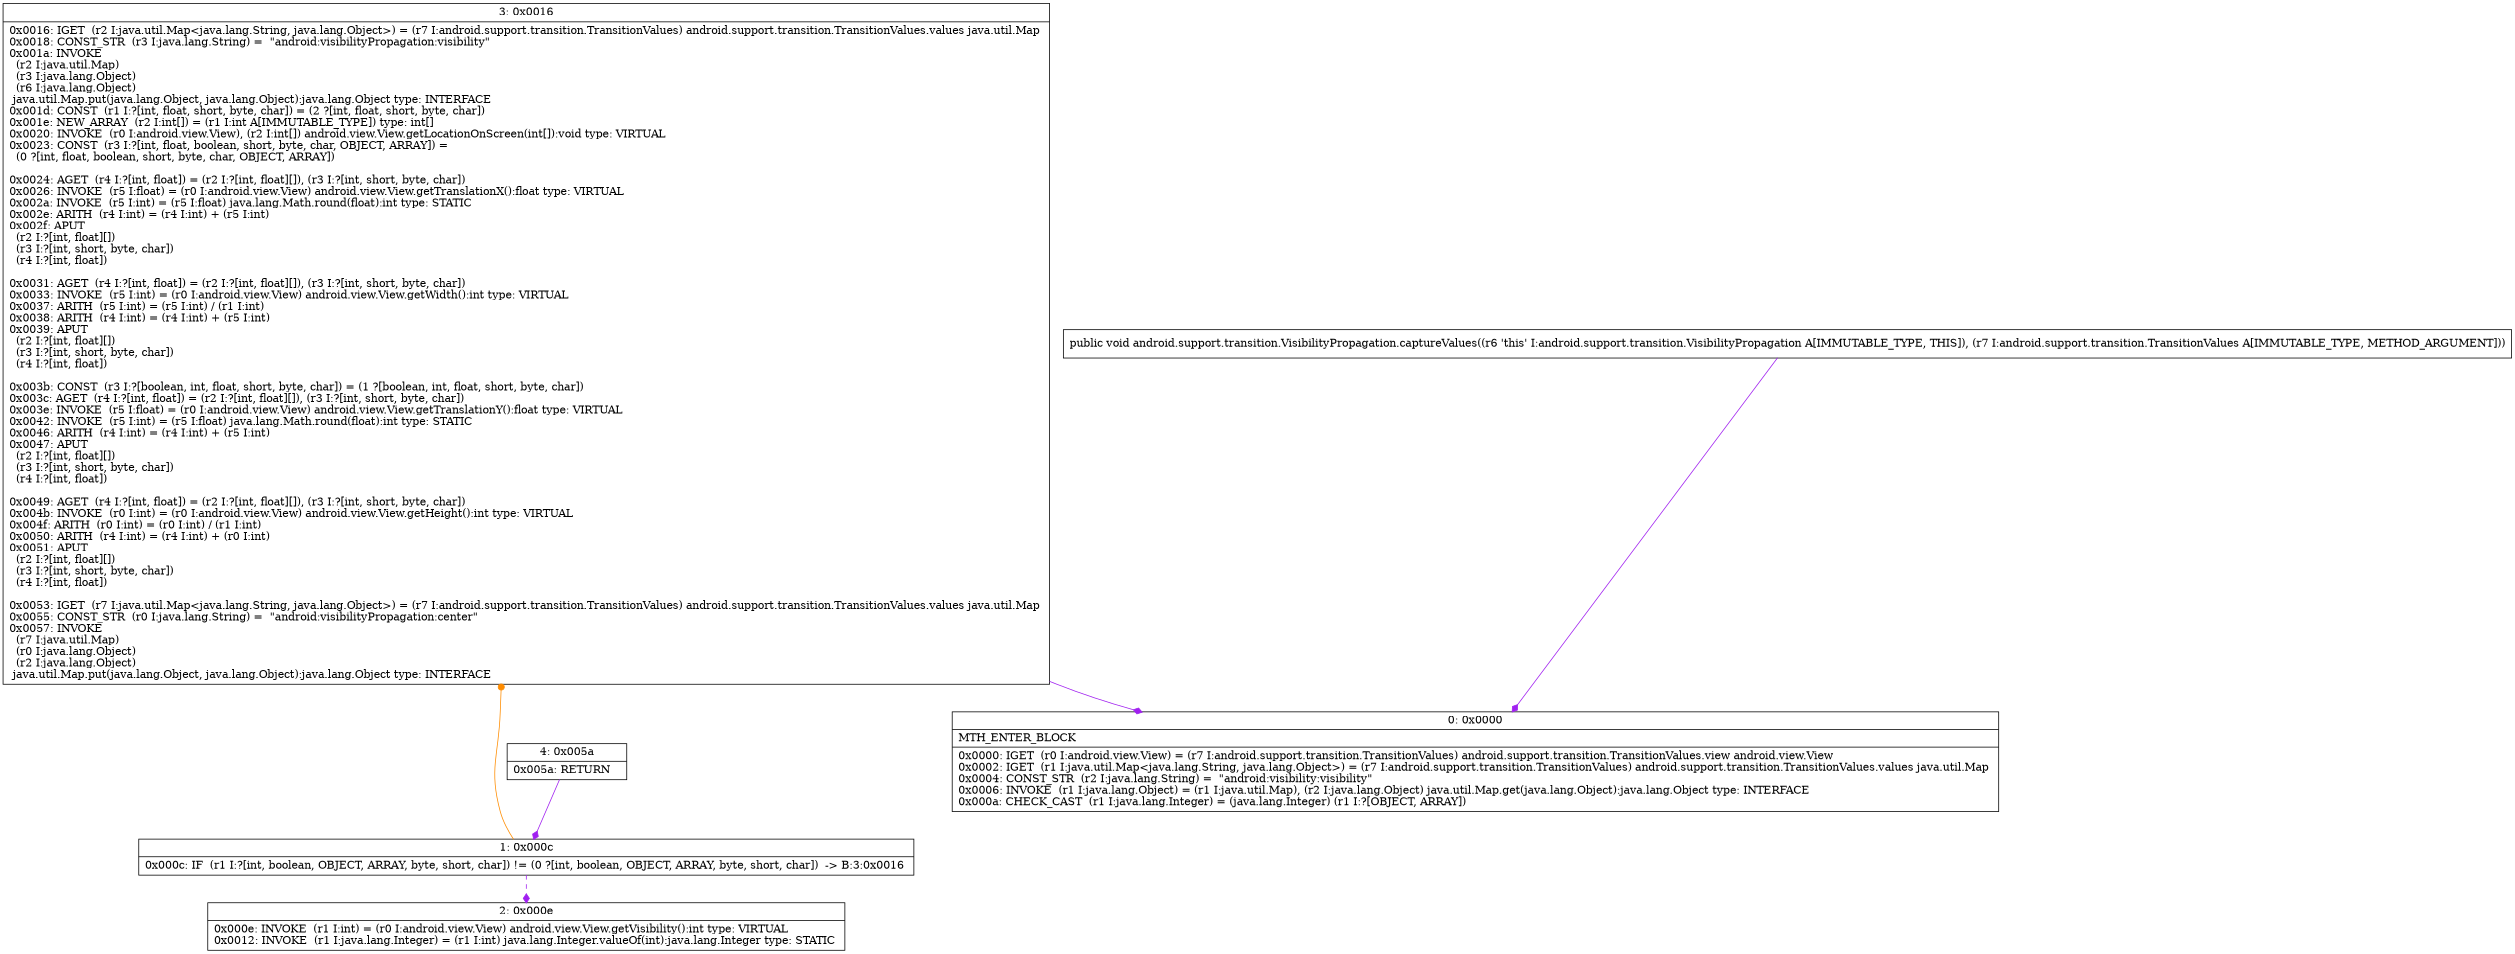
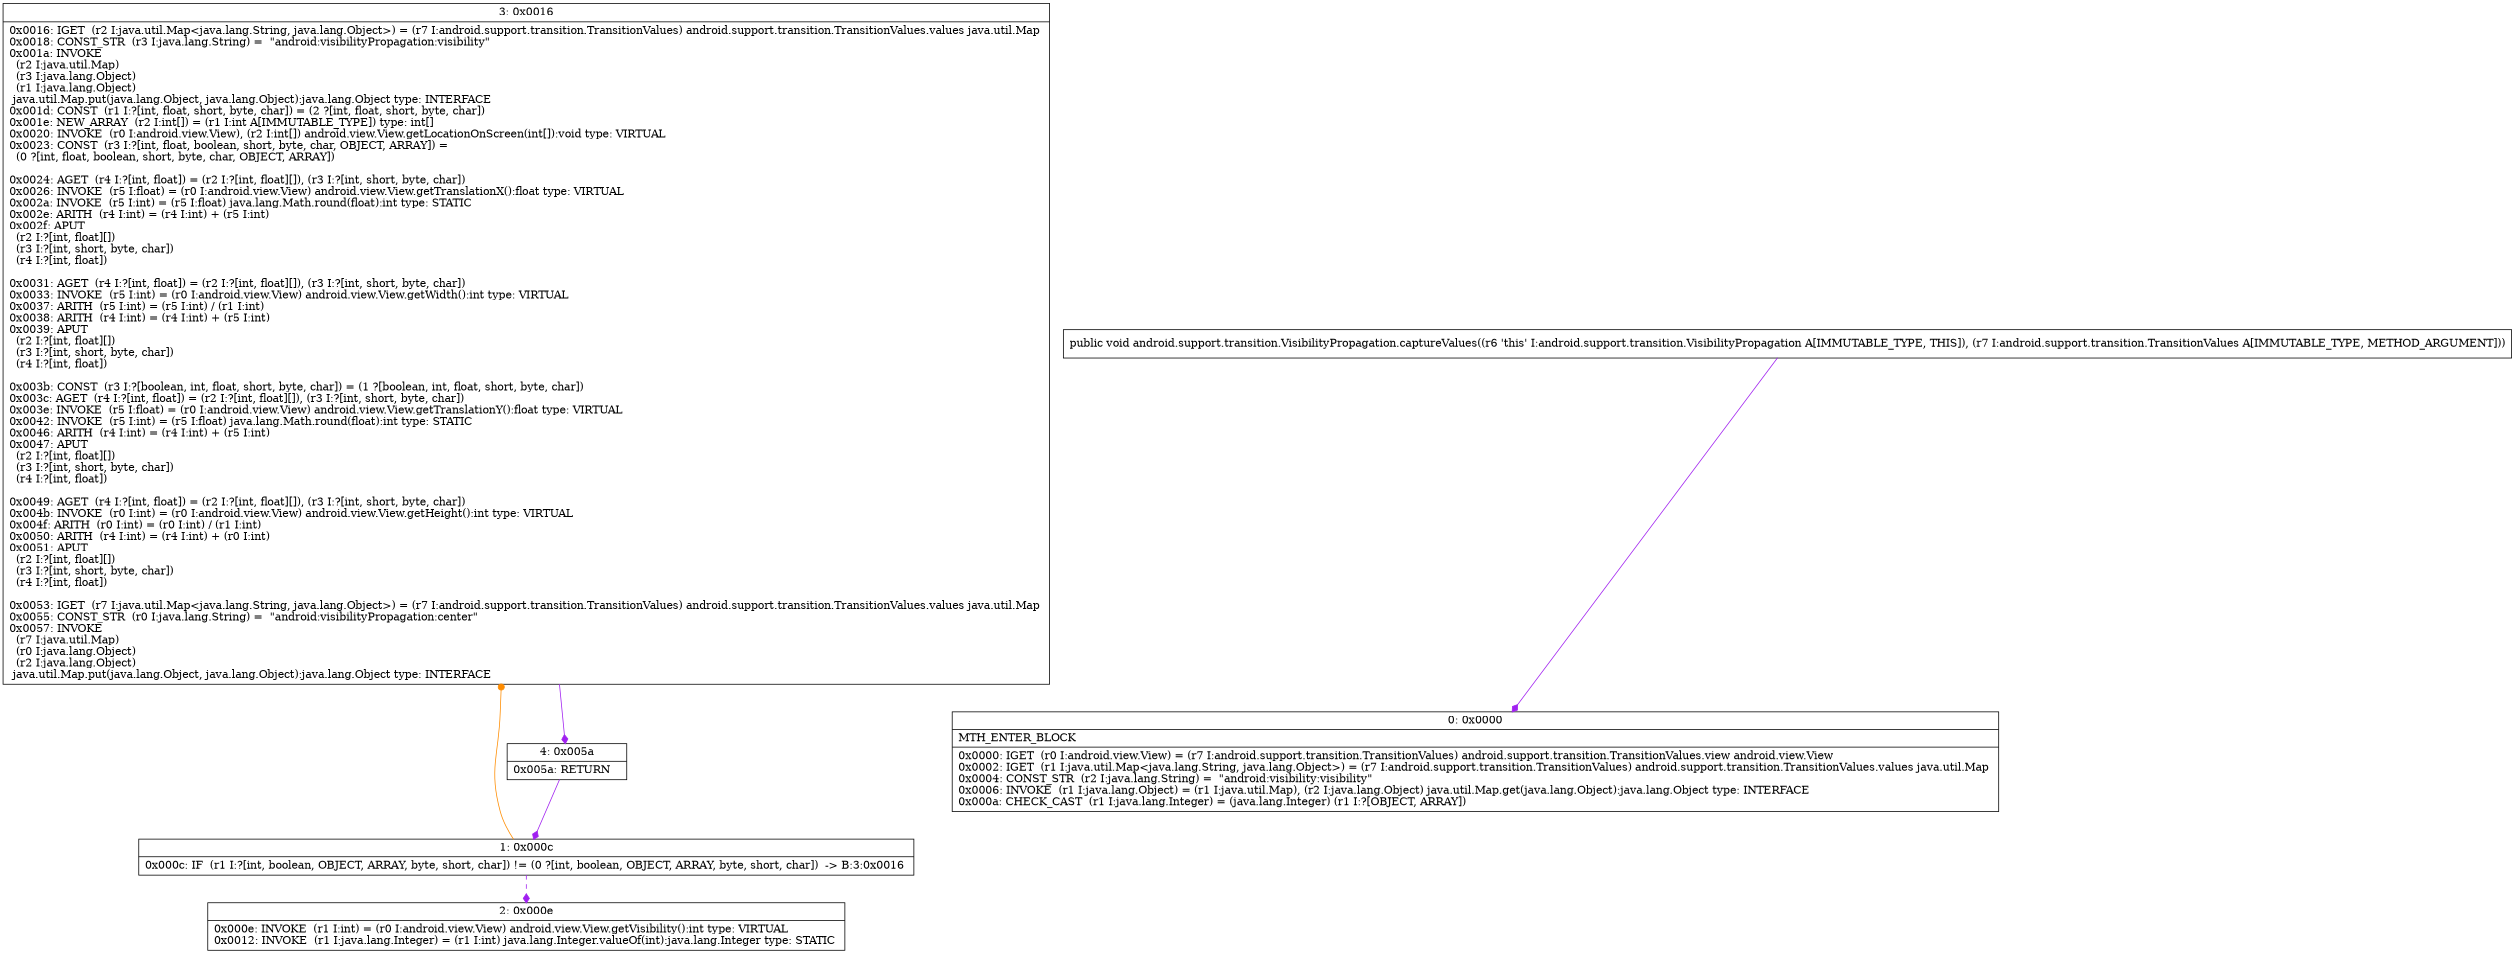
node "3: 0x0016": text "(r6 I:java.lang.Object)" -> "(r1 I:java.lang.Object)"
edge "3: 0x0016" -> "0: 0x0000": now "3: 0x0016" -> "4: 0x005a"
